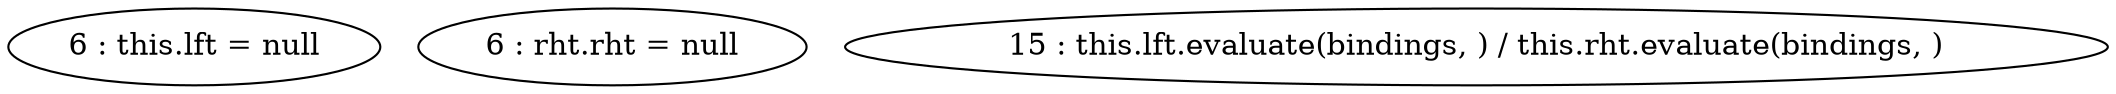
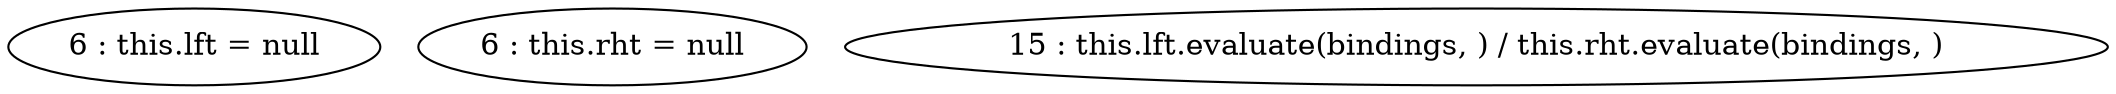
node "6 : rht.rht = null": label "6 : rht.rht = null" -> "6 : this.rht = null"
